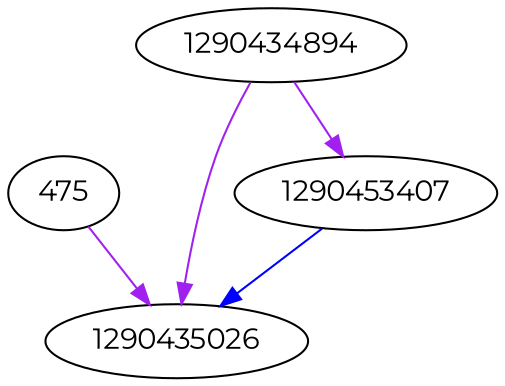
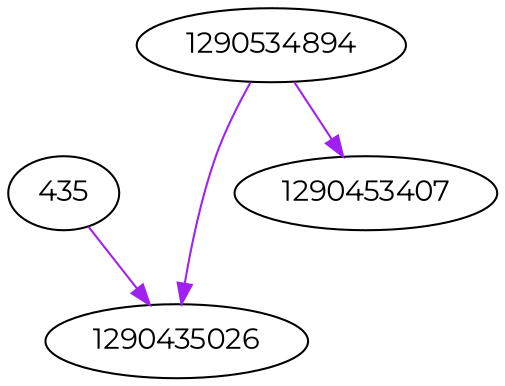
node "1290434894": label "1290434894" -> "1290534894"
node "475": label "475" -> "435"
edge "1290453407" -> "1290435026": removed
